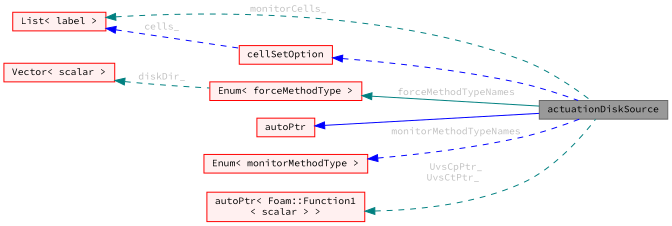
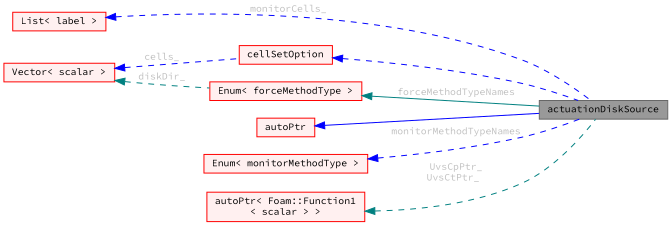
edge "actuationDiskSource" -> "List< label >": color teal -> blue
edge "cellSetOption" -> "List< label >": now "cellSetOption" -> "Vector< scalar >"
